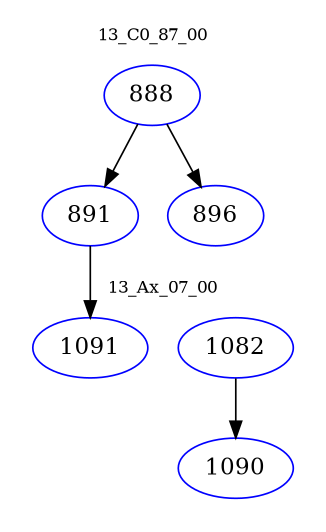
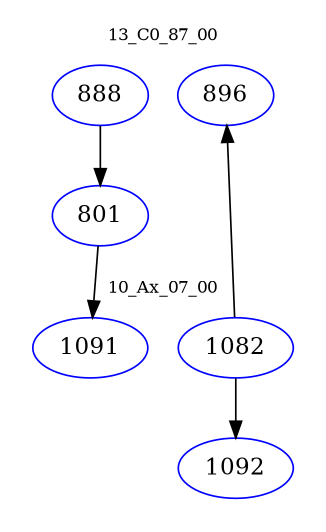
edge "888" -> "896": now "1082" -> "896"
node "891": label "891" -> "801"
cluster "13_Ax_07_00": label "13_Ax_07_00" -> "10_Ax_07_00"
node "1090": label "1090" -> "1092"
